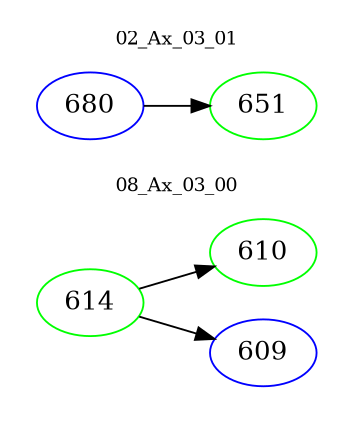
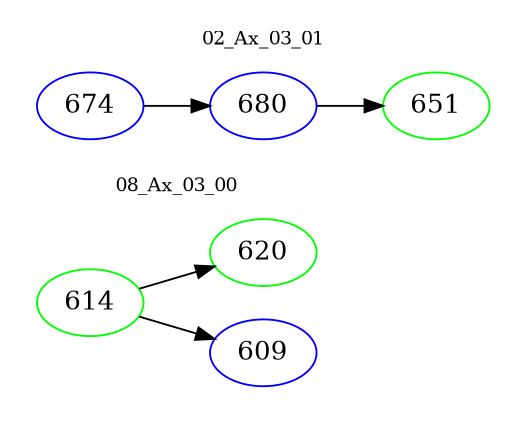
node "674": added
node "610": label "610" -> "620"
